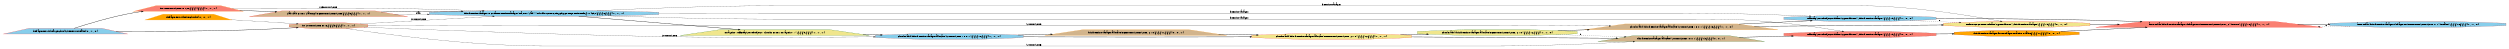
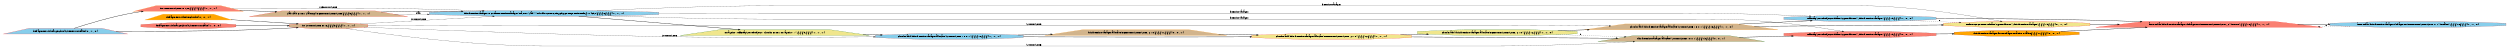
edge "defragmentWithLiveChunks['0', '0', '1']" -> "int SMALL_SLAB = 16@@@3@@@['1', '1', '1']": style solid -> bold
node "defragmentWithLargeChunkSizeReturnsFalse['1', '0', '0']": added
